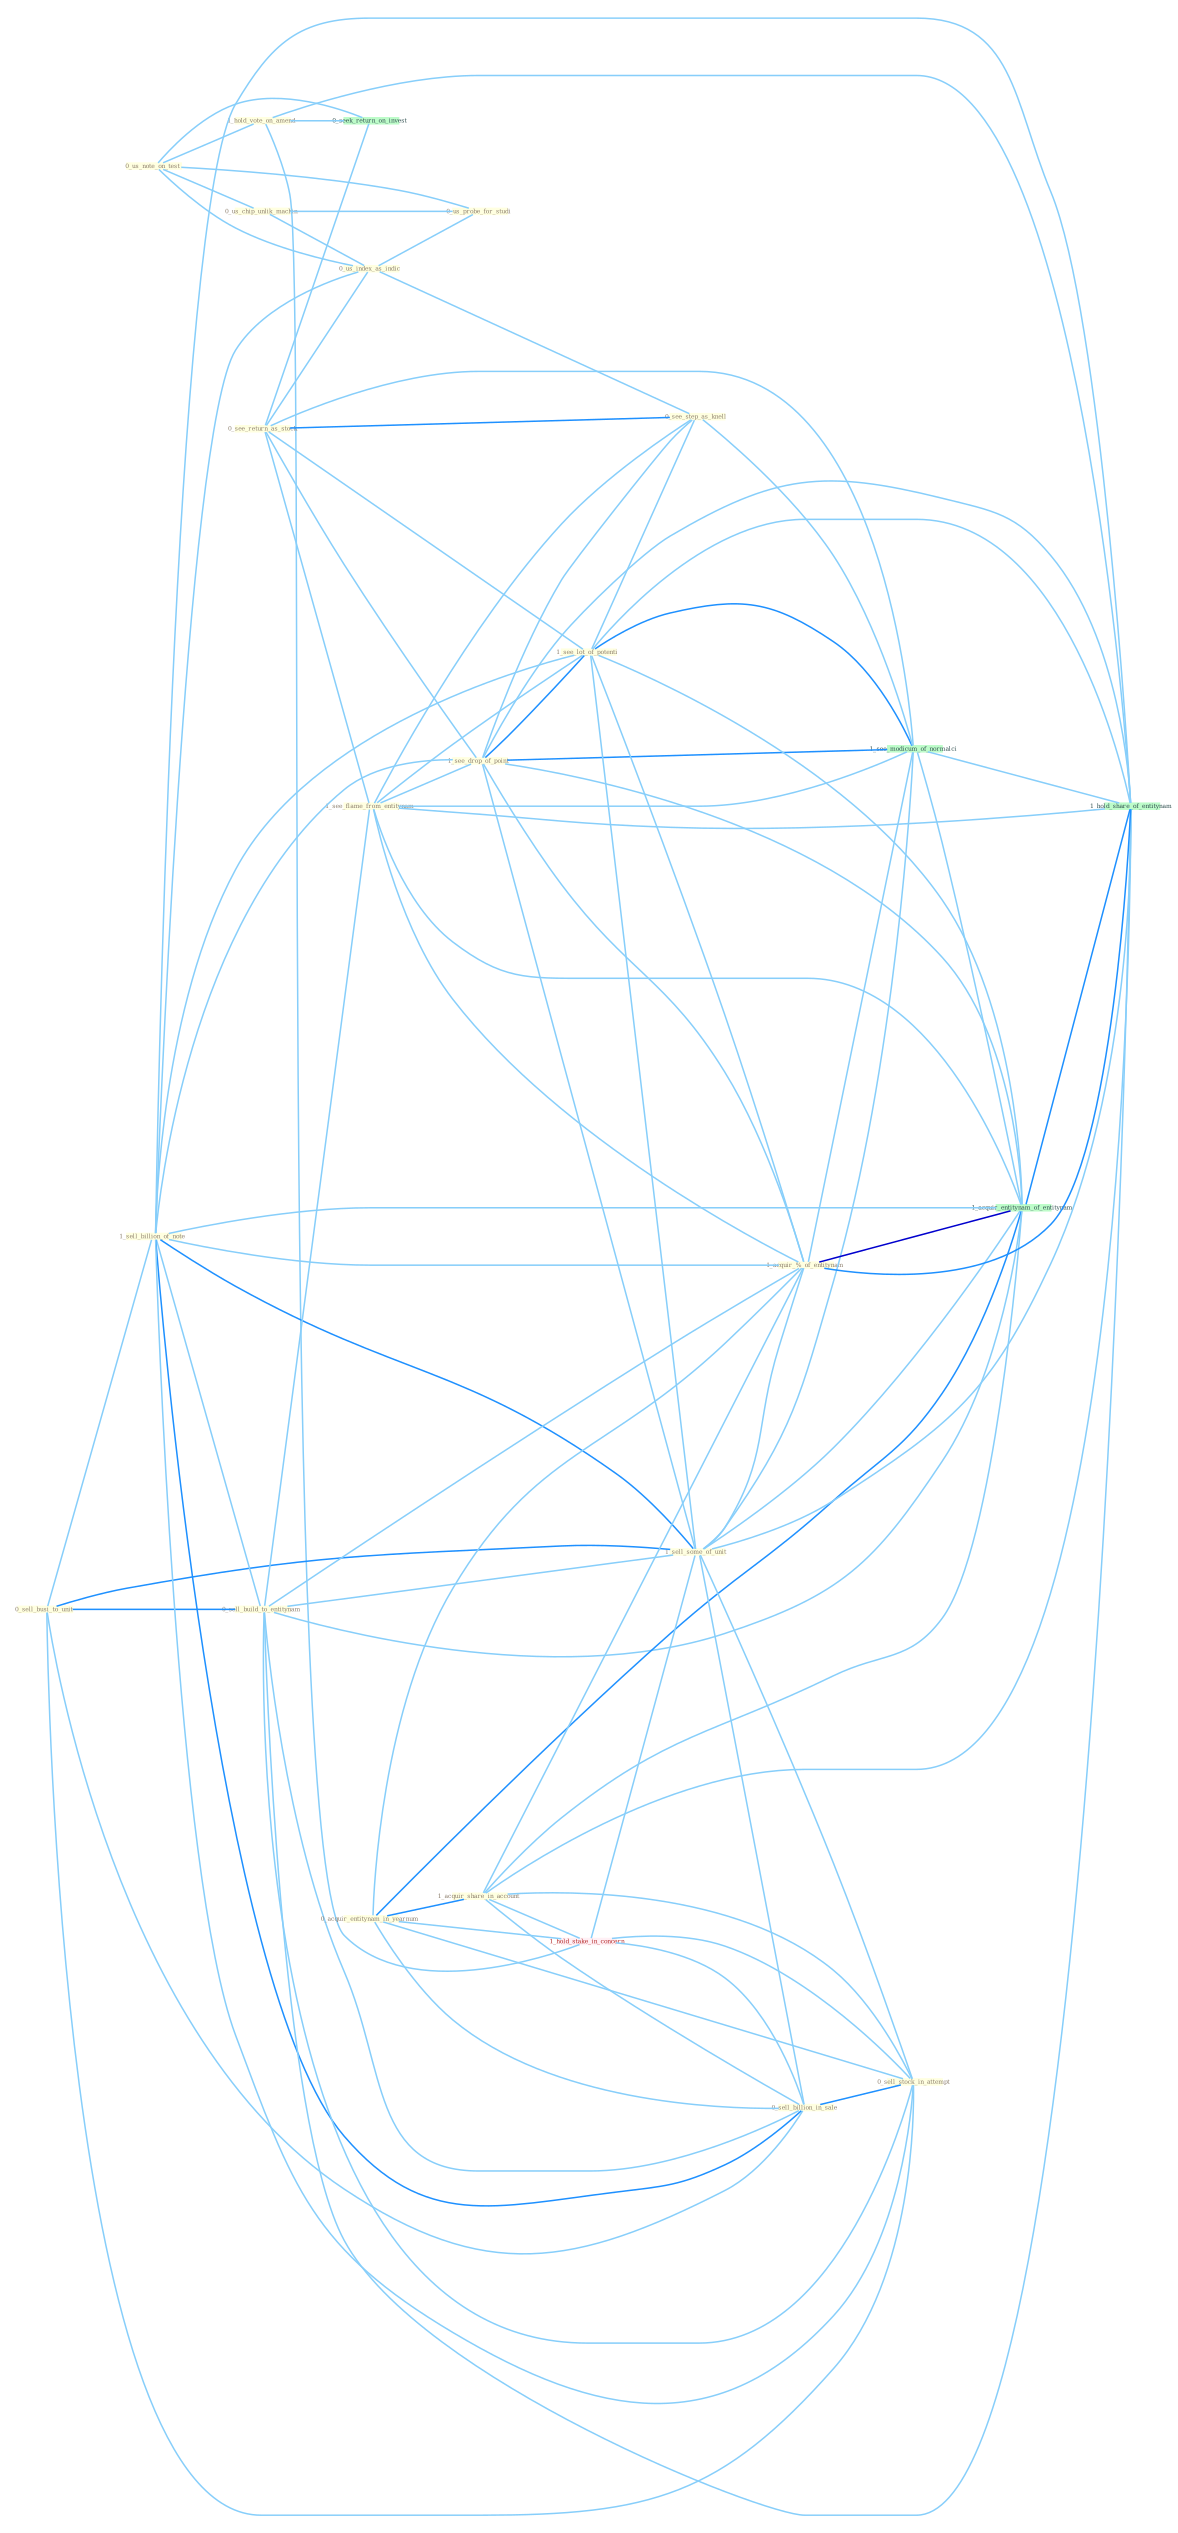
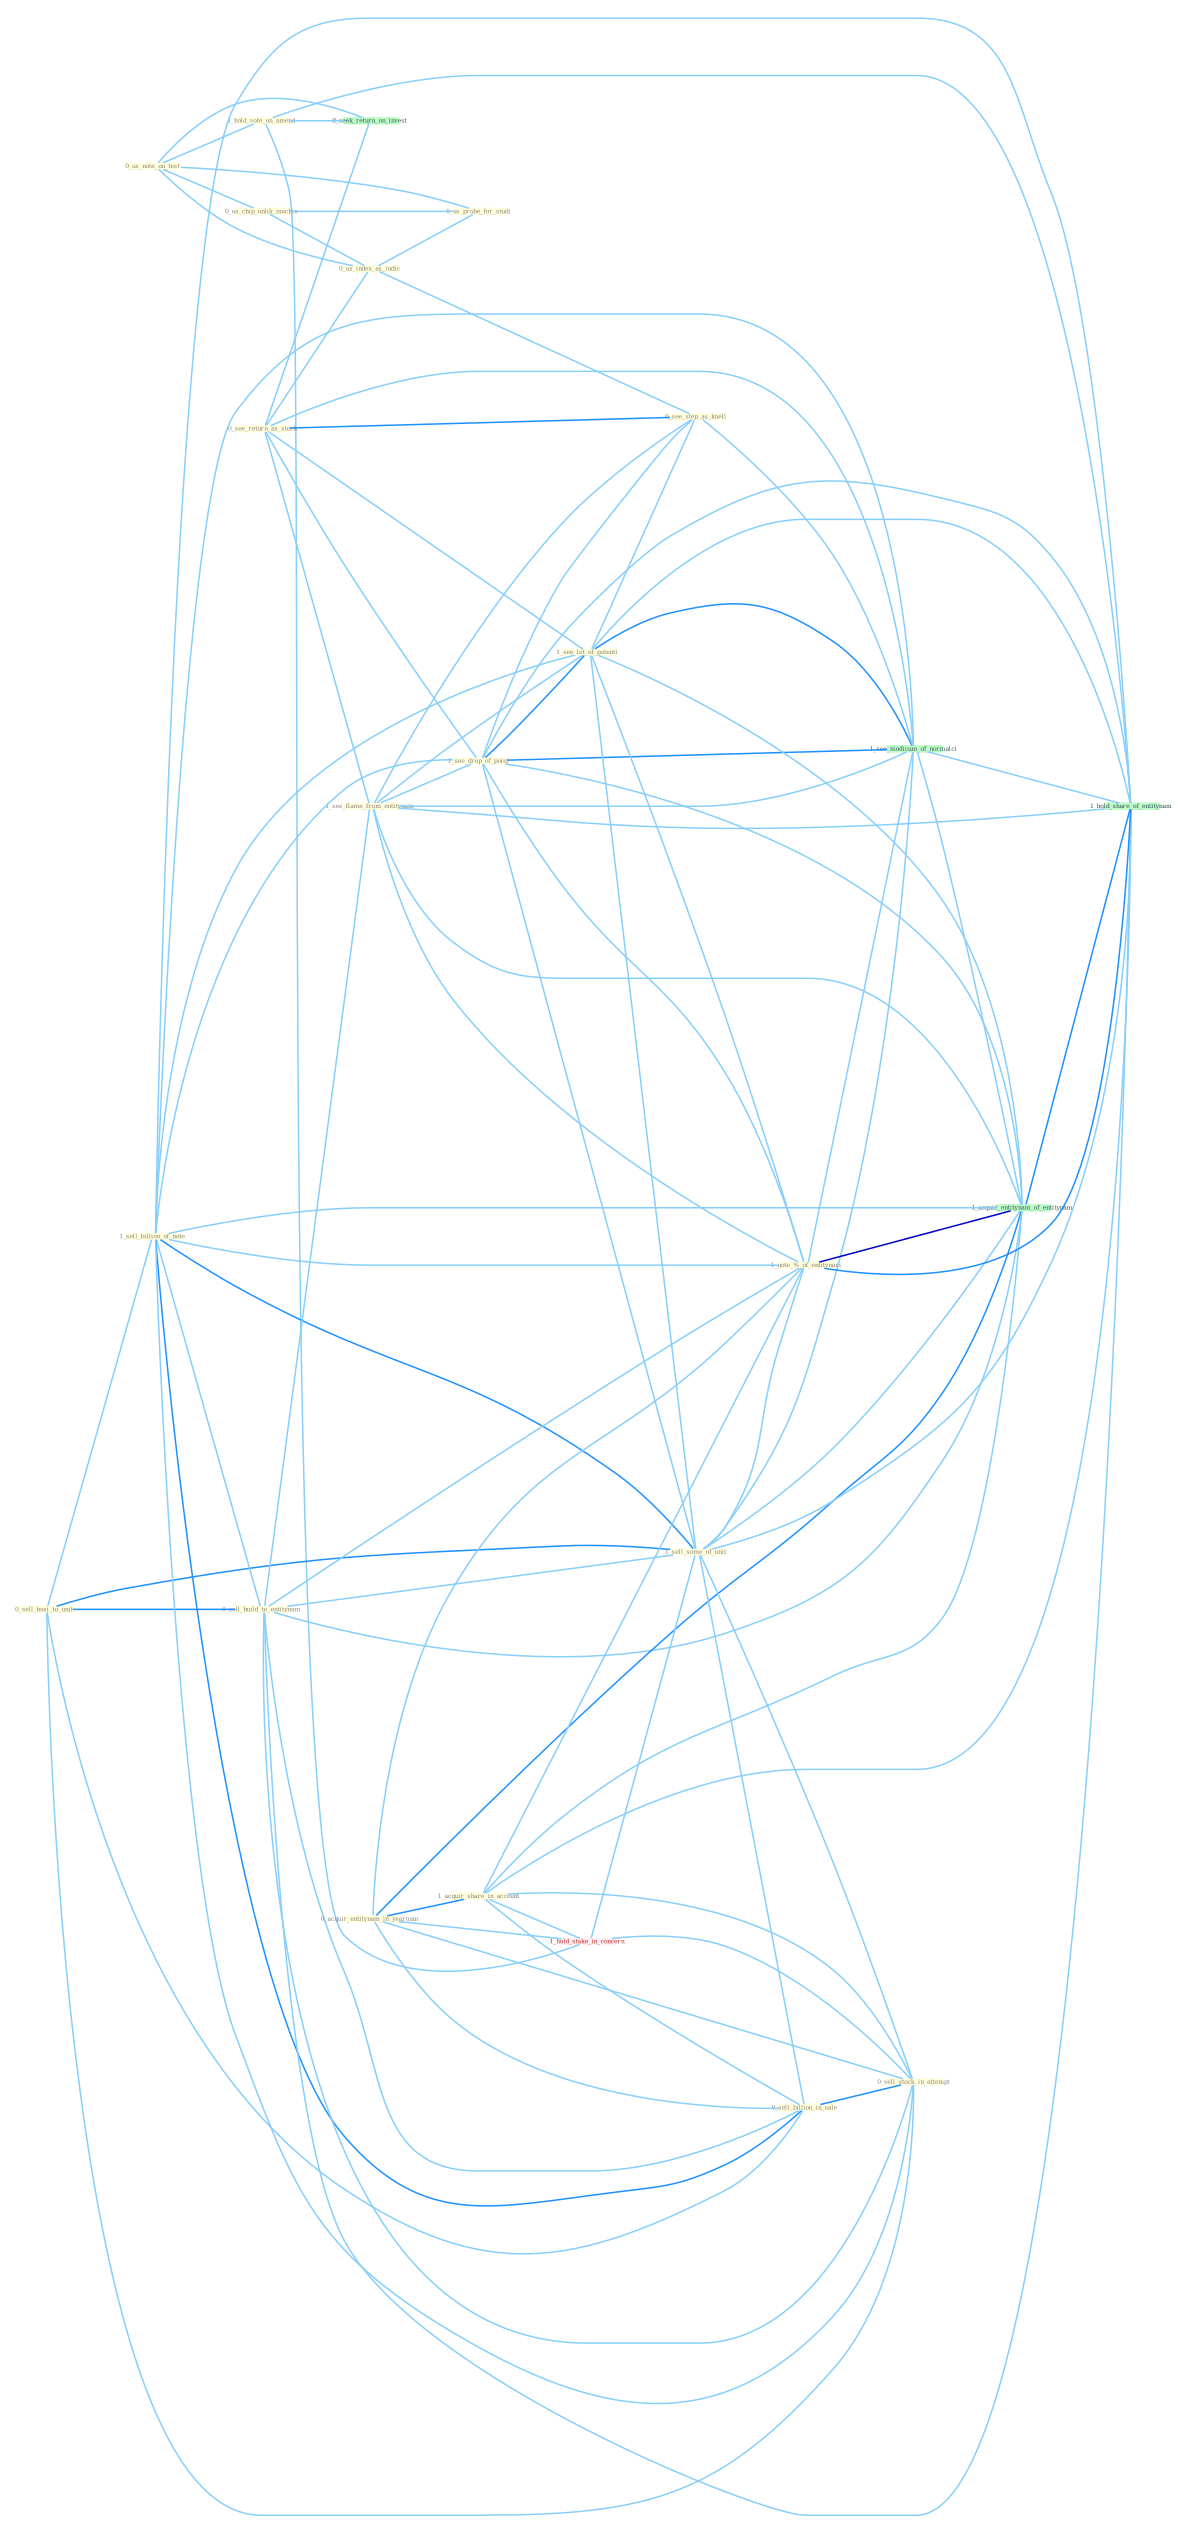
edge "0_us_index_as_indic" -- "1_sell_billion_of_note": now "1_see_modicum_of_normalci" -- "1_sell_billion_of_note"
node "1_acquir_%_of_entitynam": label "1_acquir_%_of_entitynam" -> "1_note_%_of_entitynam"
edge "1_hold_stake_in_concern" -- "0_sell_billion_in_sale": removed
